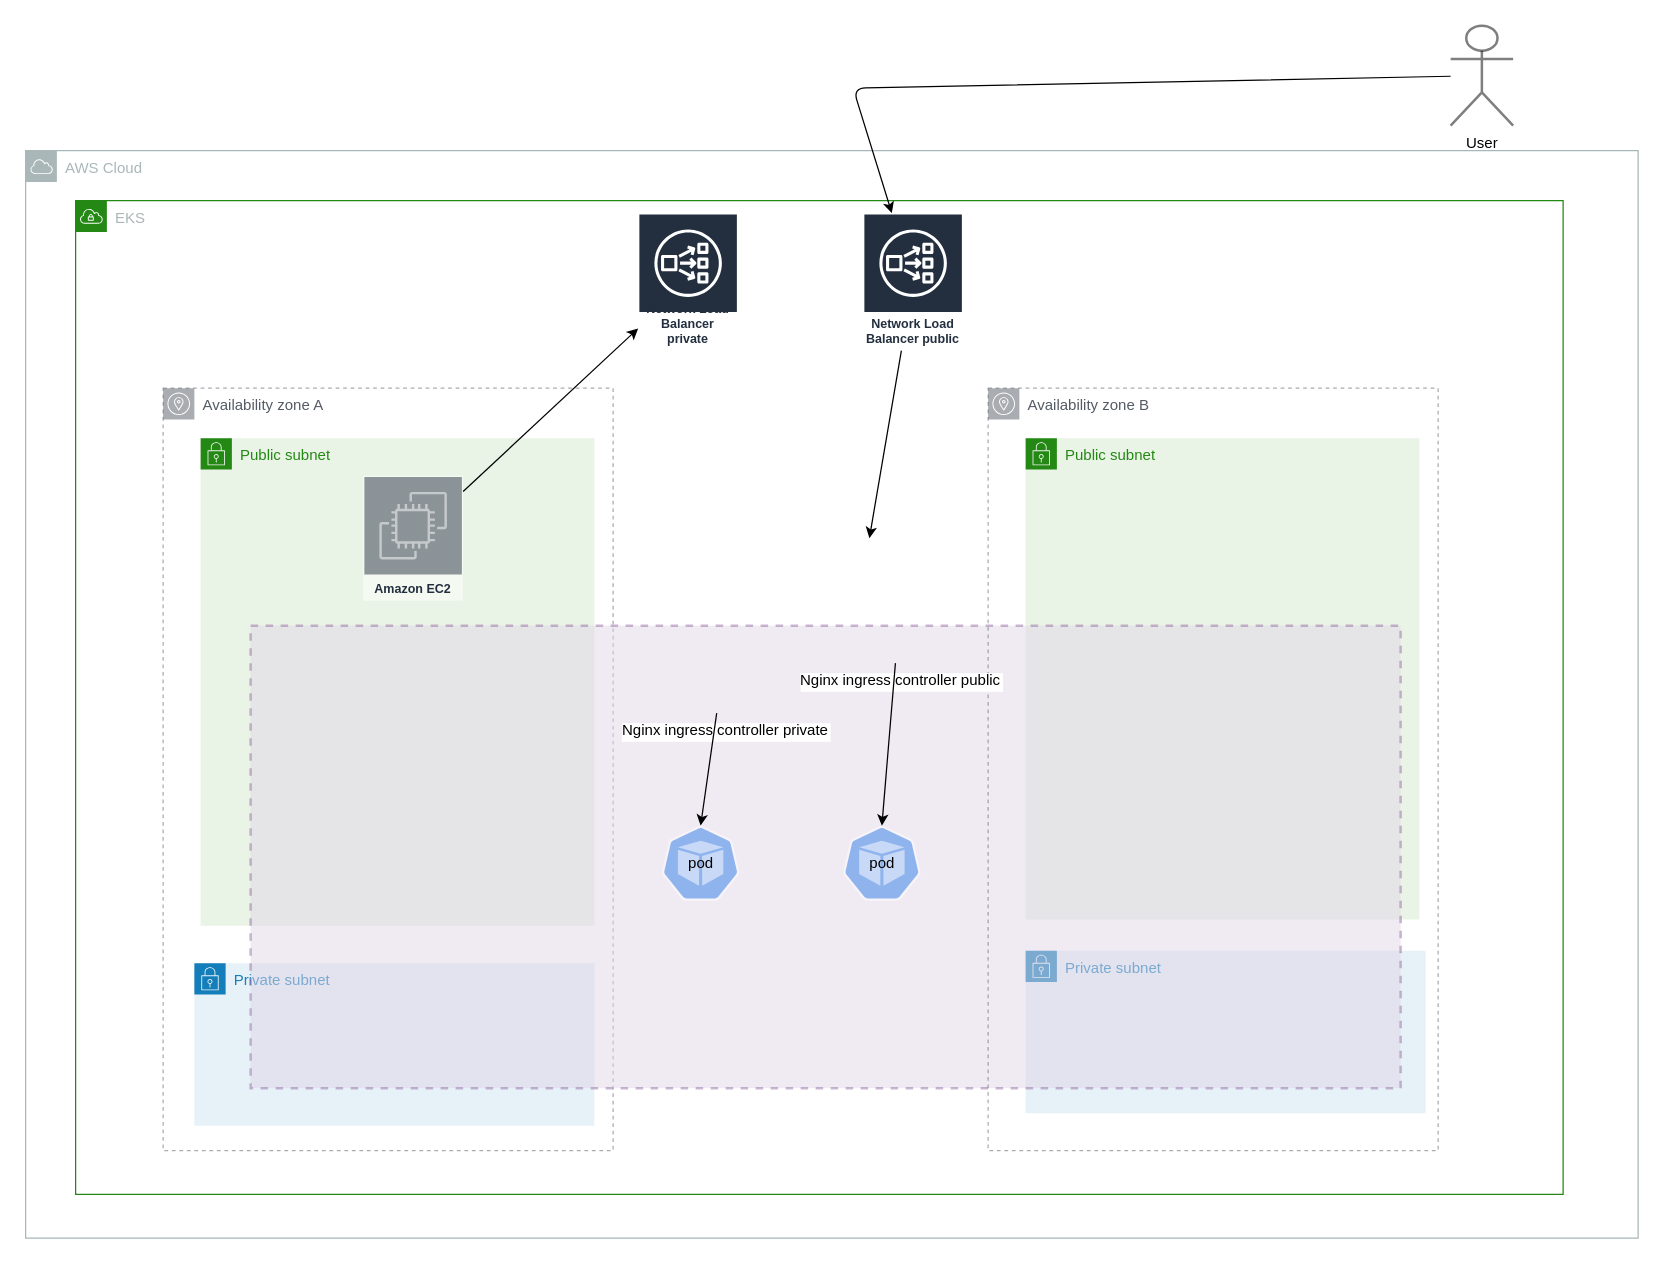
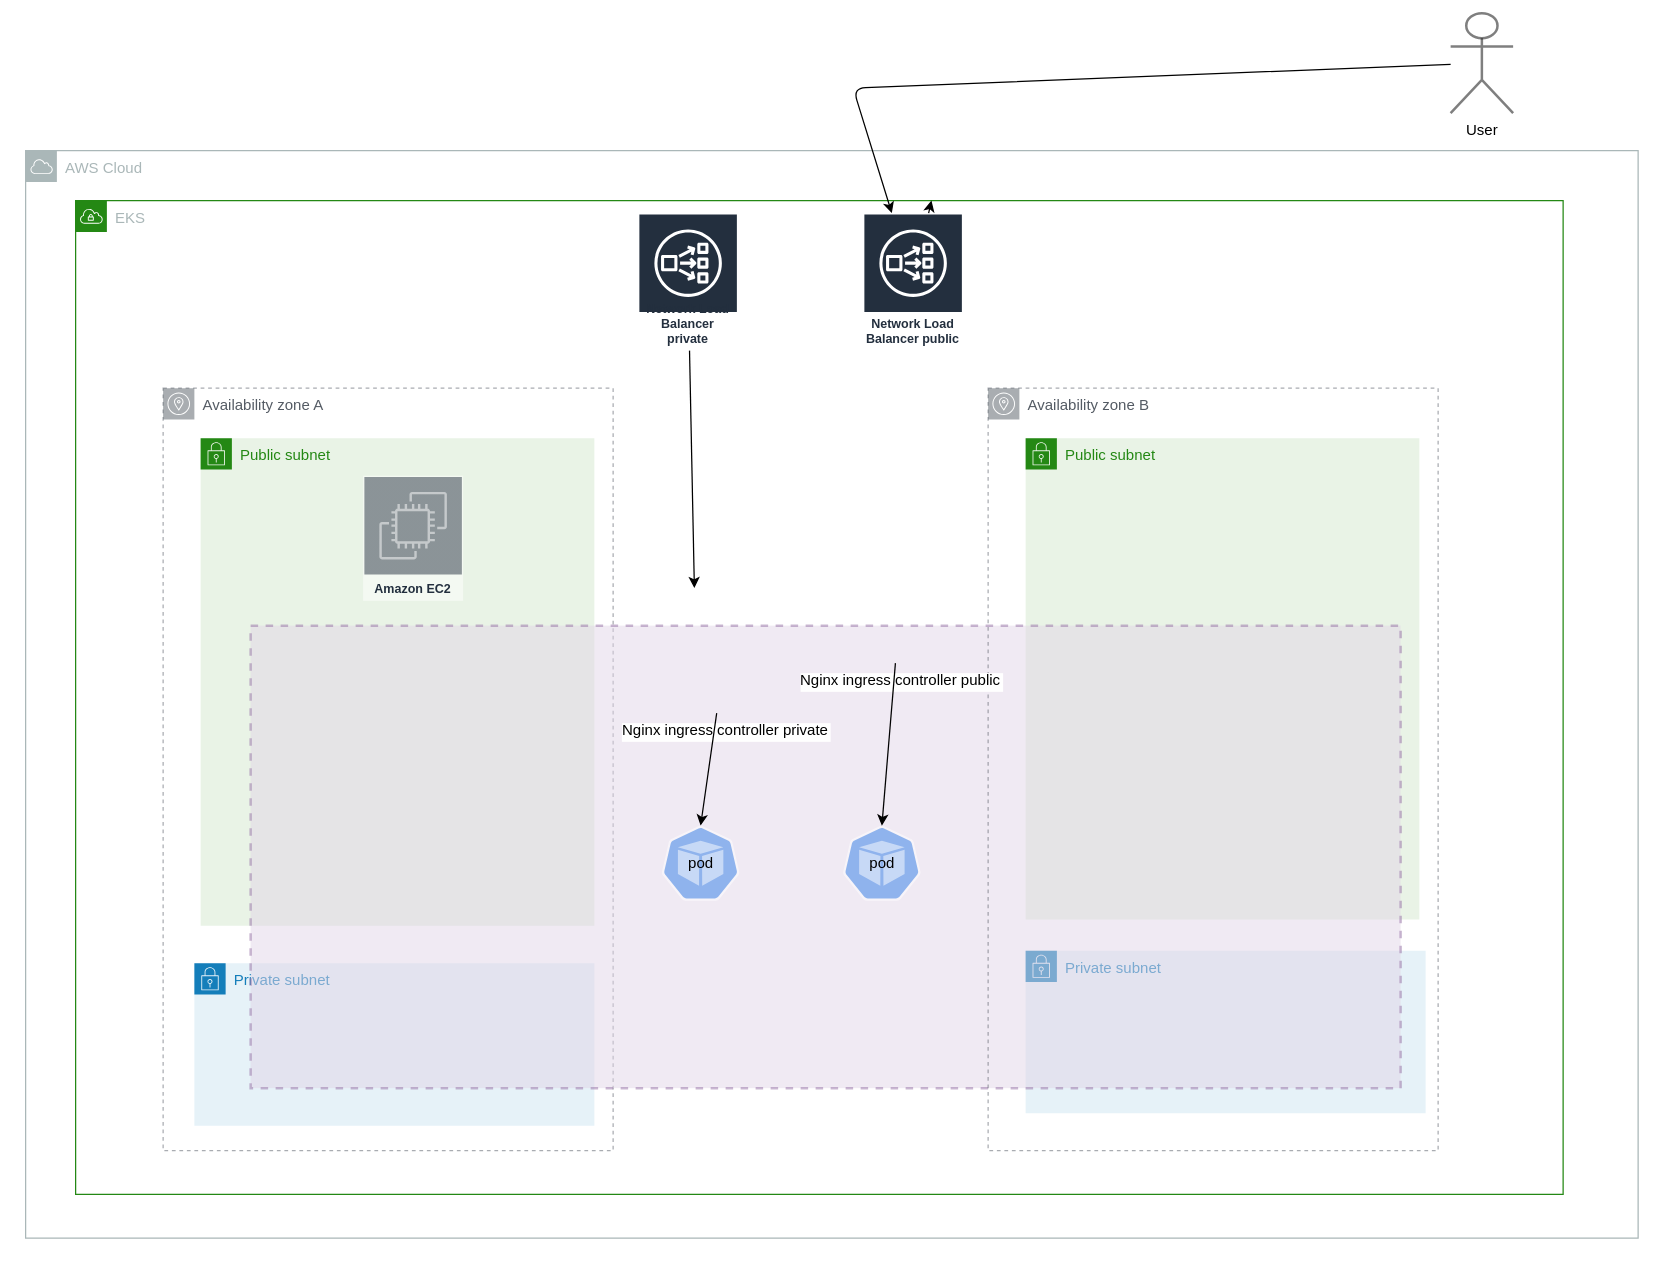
node "User": moved (1482, 76) -> (1482, 63)
edge "Amazon EC2" -> "Network Load Balancer private": removed
edge "Network Load Balancer public" -> "Nginx ingress controller public": now "Network Load Balancer public" -> "EKS"
edge "Network Load Balancer private" -> "Nginx ingress controller private": added
